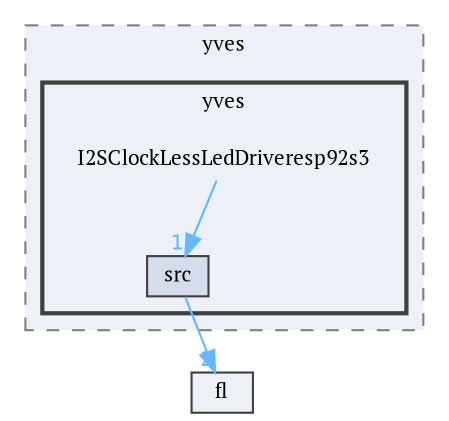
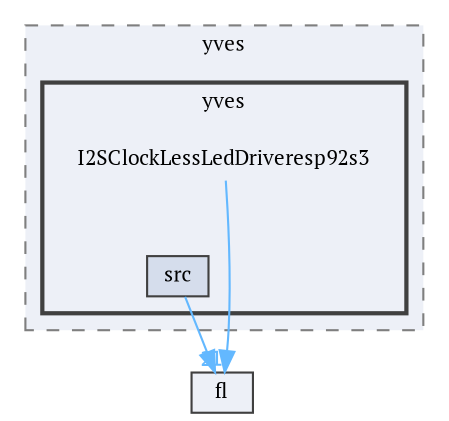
edge "I2SClockLessLedDriveresp92s3" -> "src": now "I2SClockLessLedDriveresp92s3" -> "fl"
